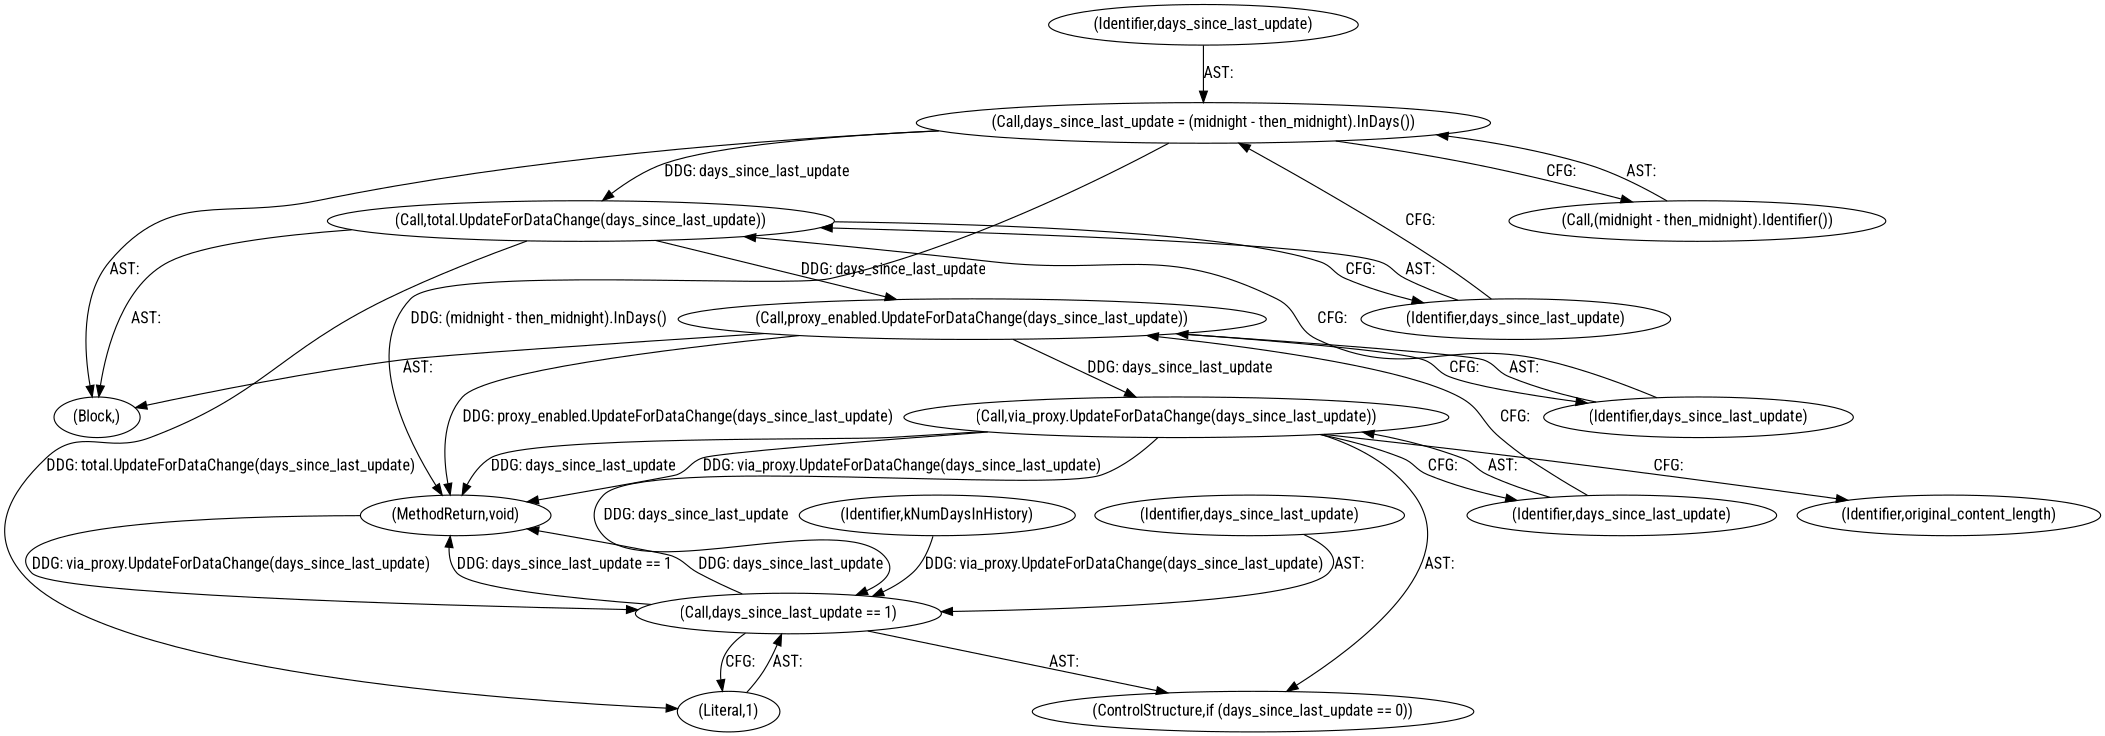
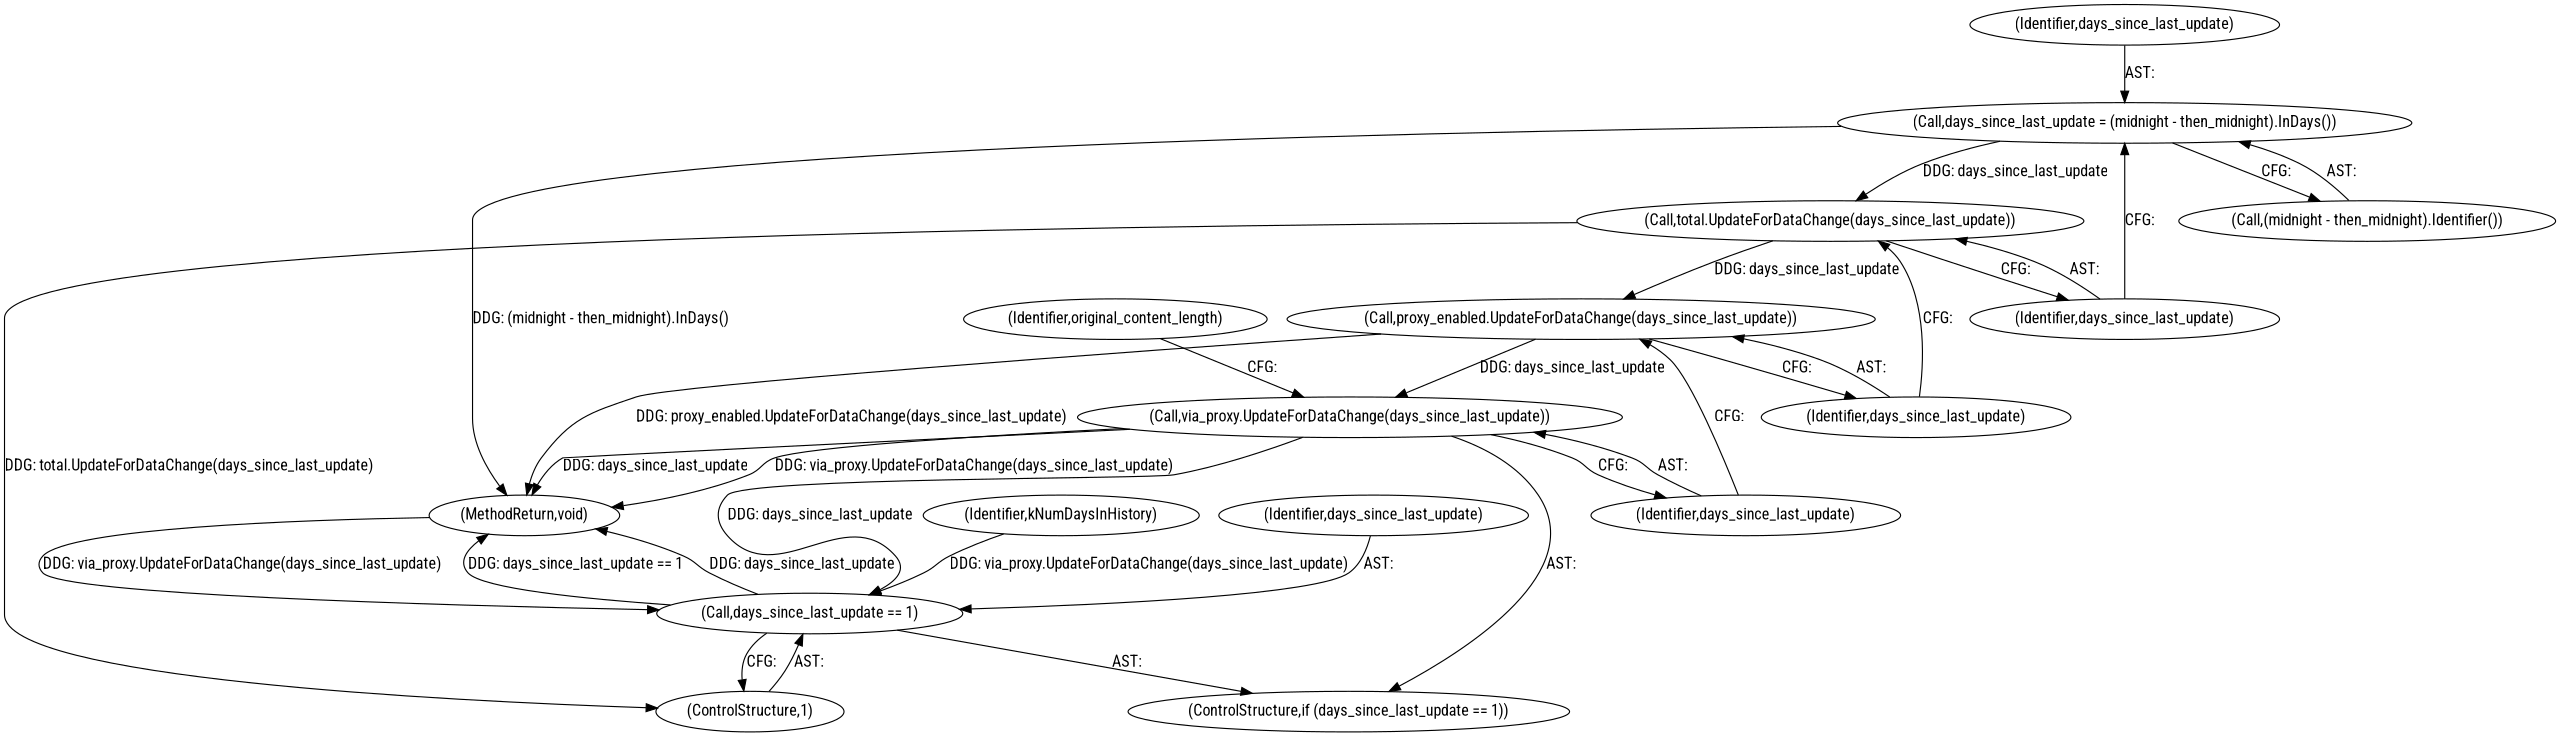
node "(Block,)": removed
edge "(Call,via_proxy.UpdateForDataChange(days_since_last_update))" -> "(Identifier,original_content_length)": reversed
node "(Literal,1)": label "(Literal,1)" -> "(ControlStructure,1)"
node "(ControlStructure,if (days_since_last_update == 0))": label "(ControlStructure,if (days_since_last_update == 0))" -> "(ControlStructure,if (days_since_last_update == 1))"
